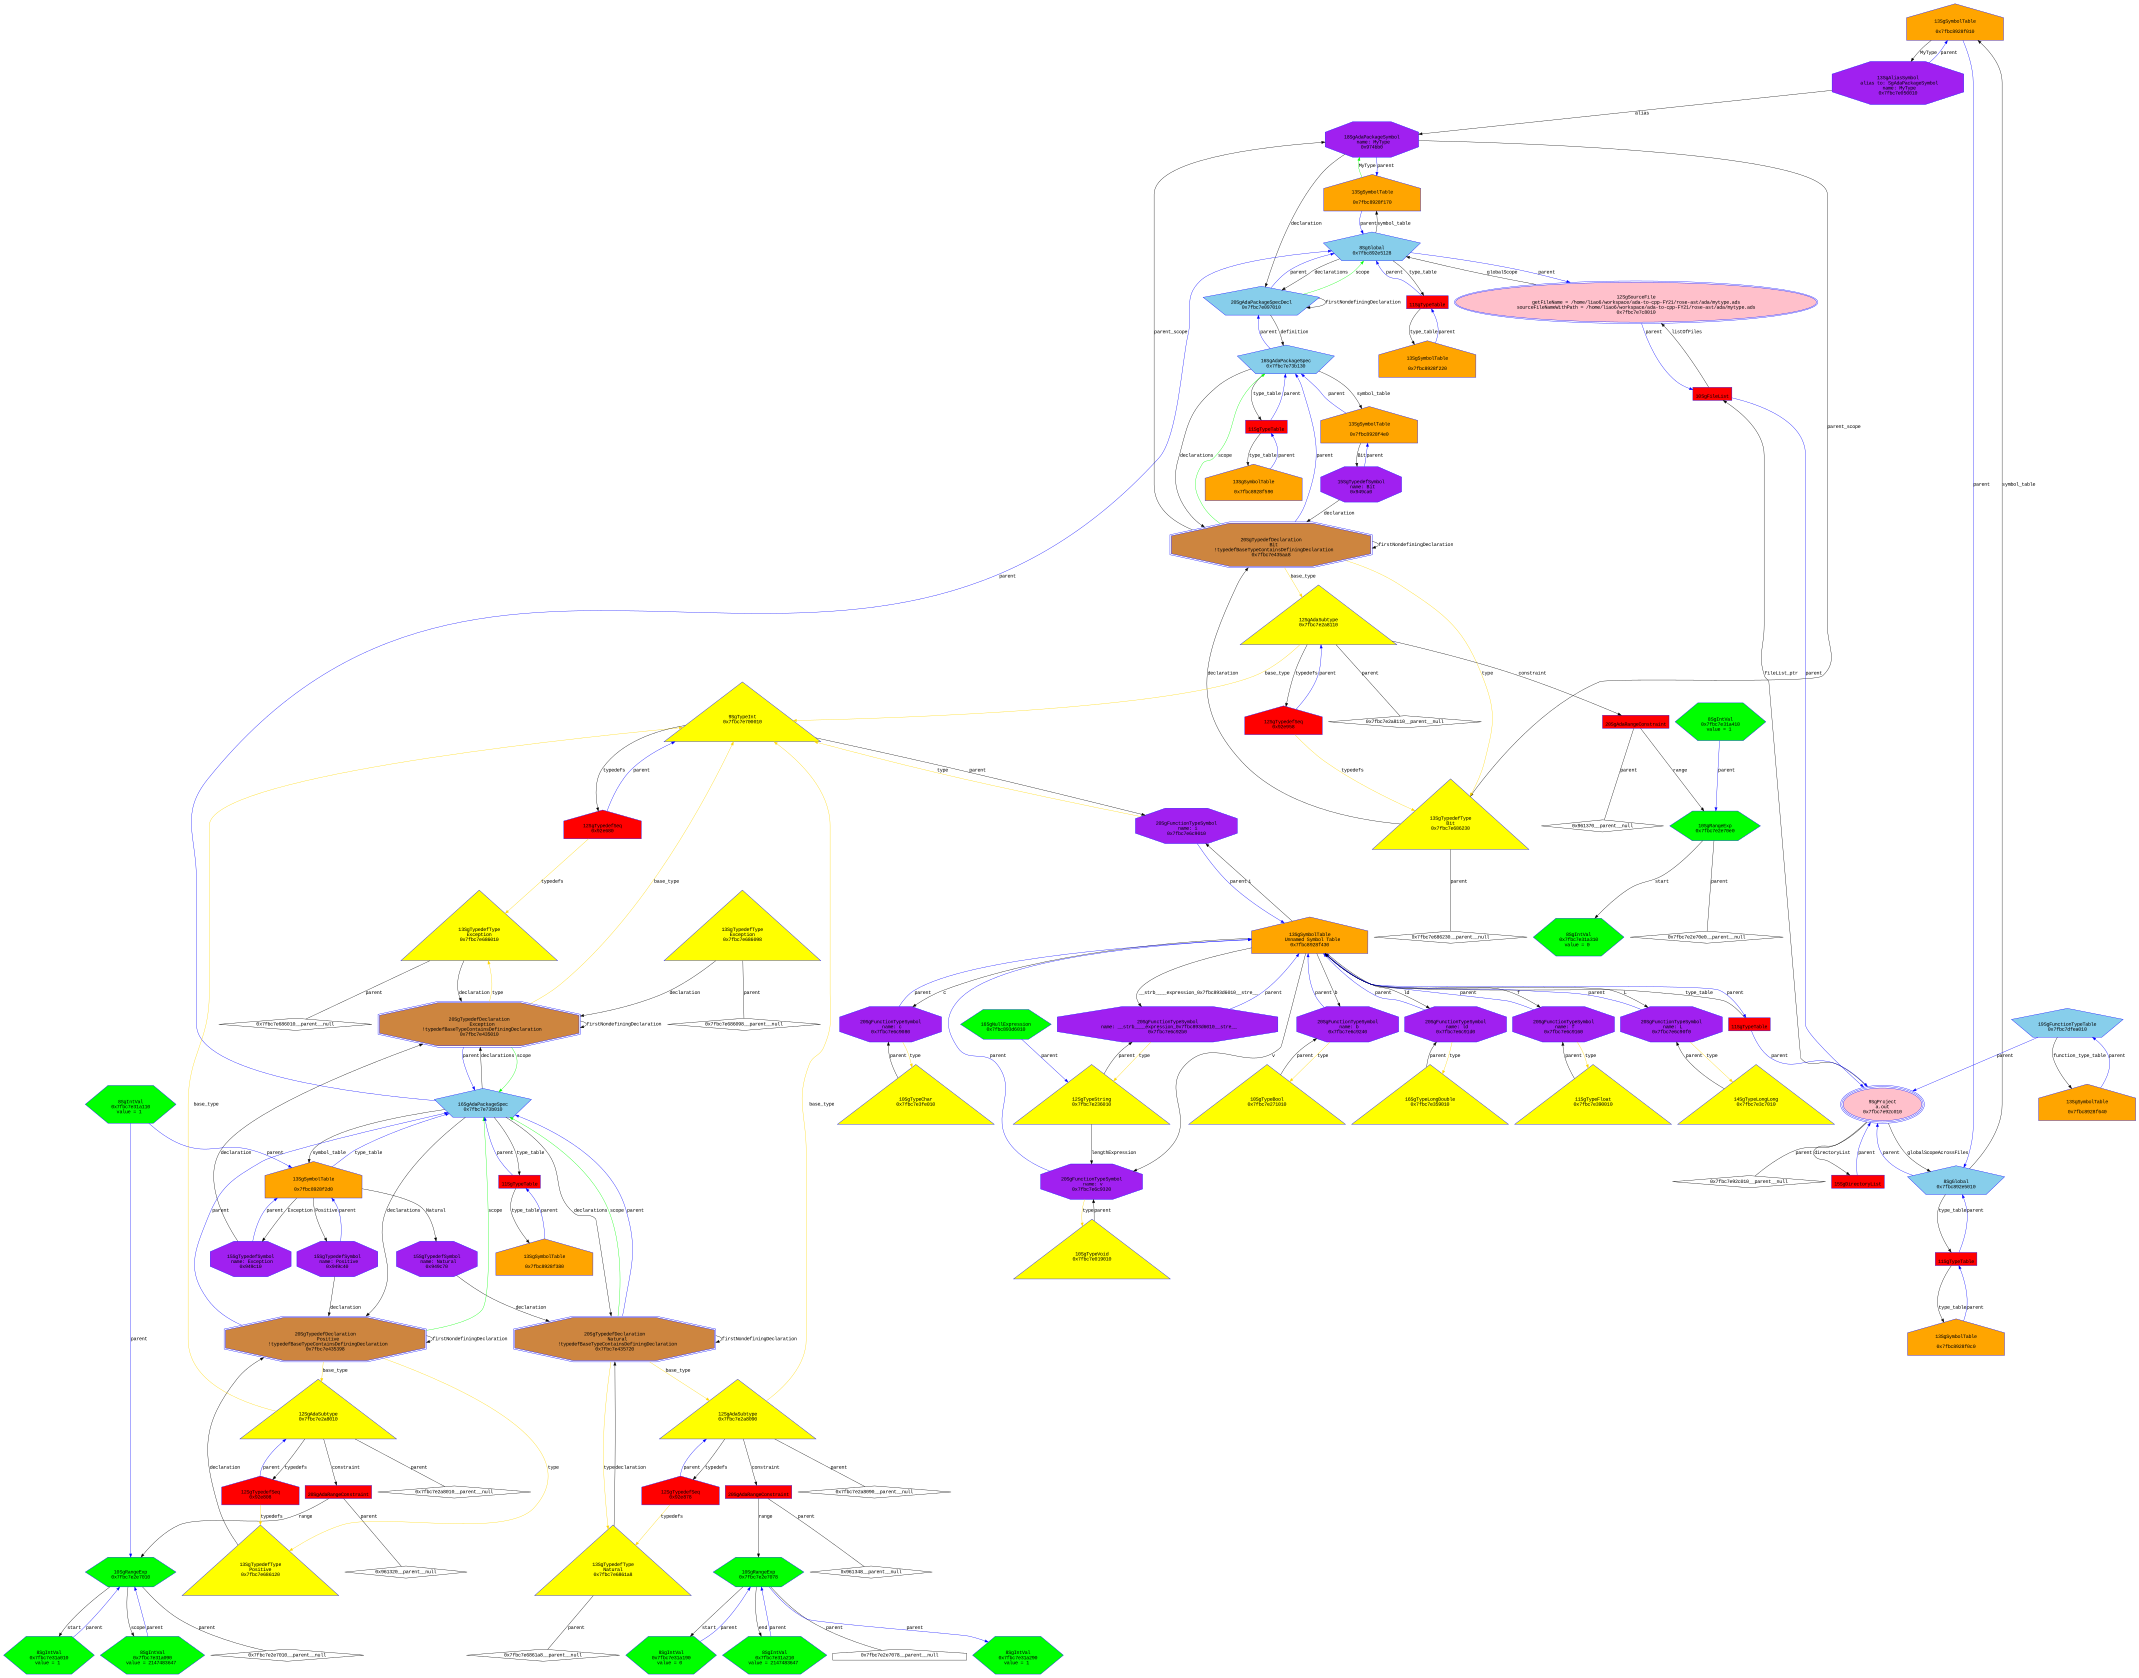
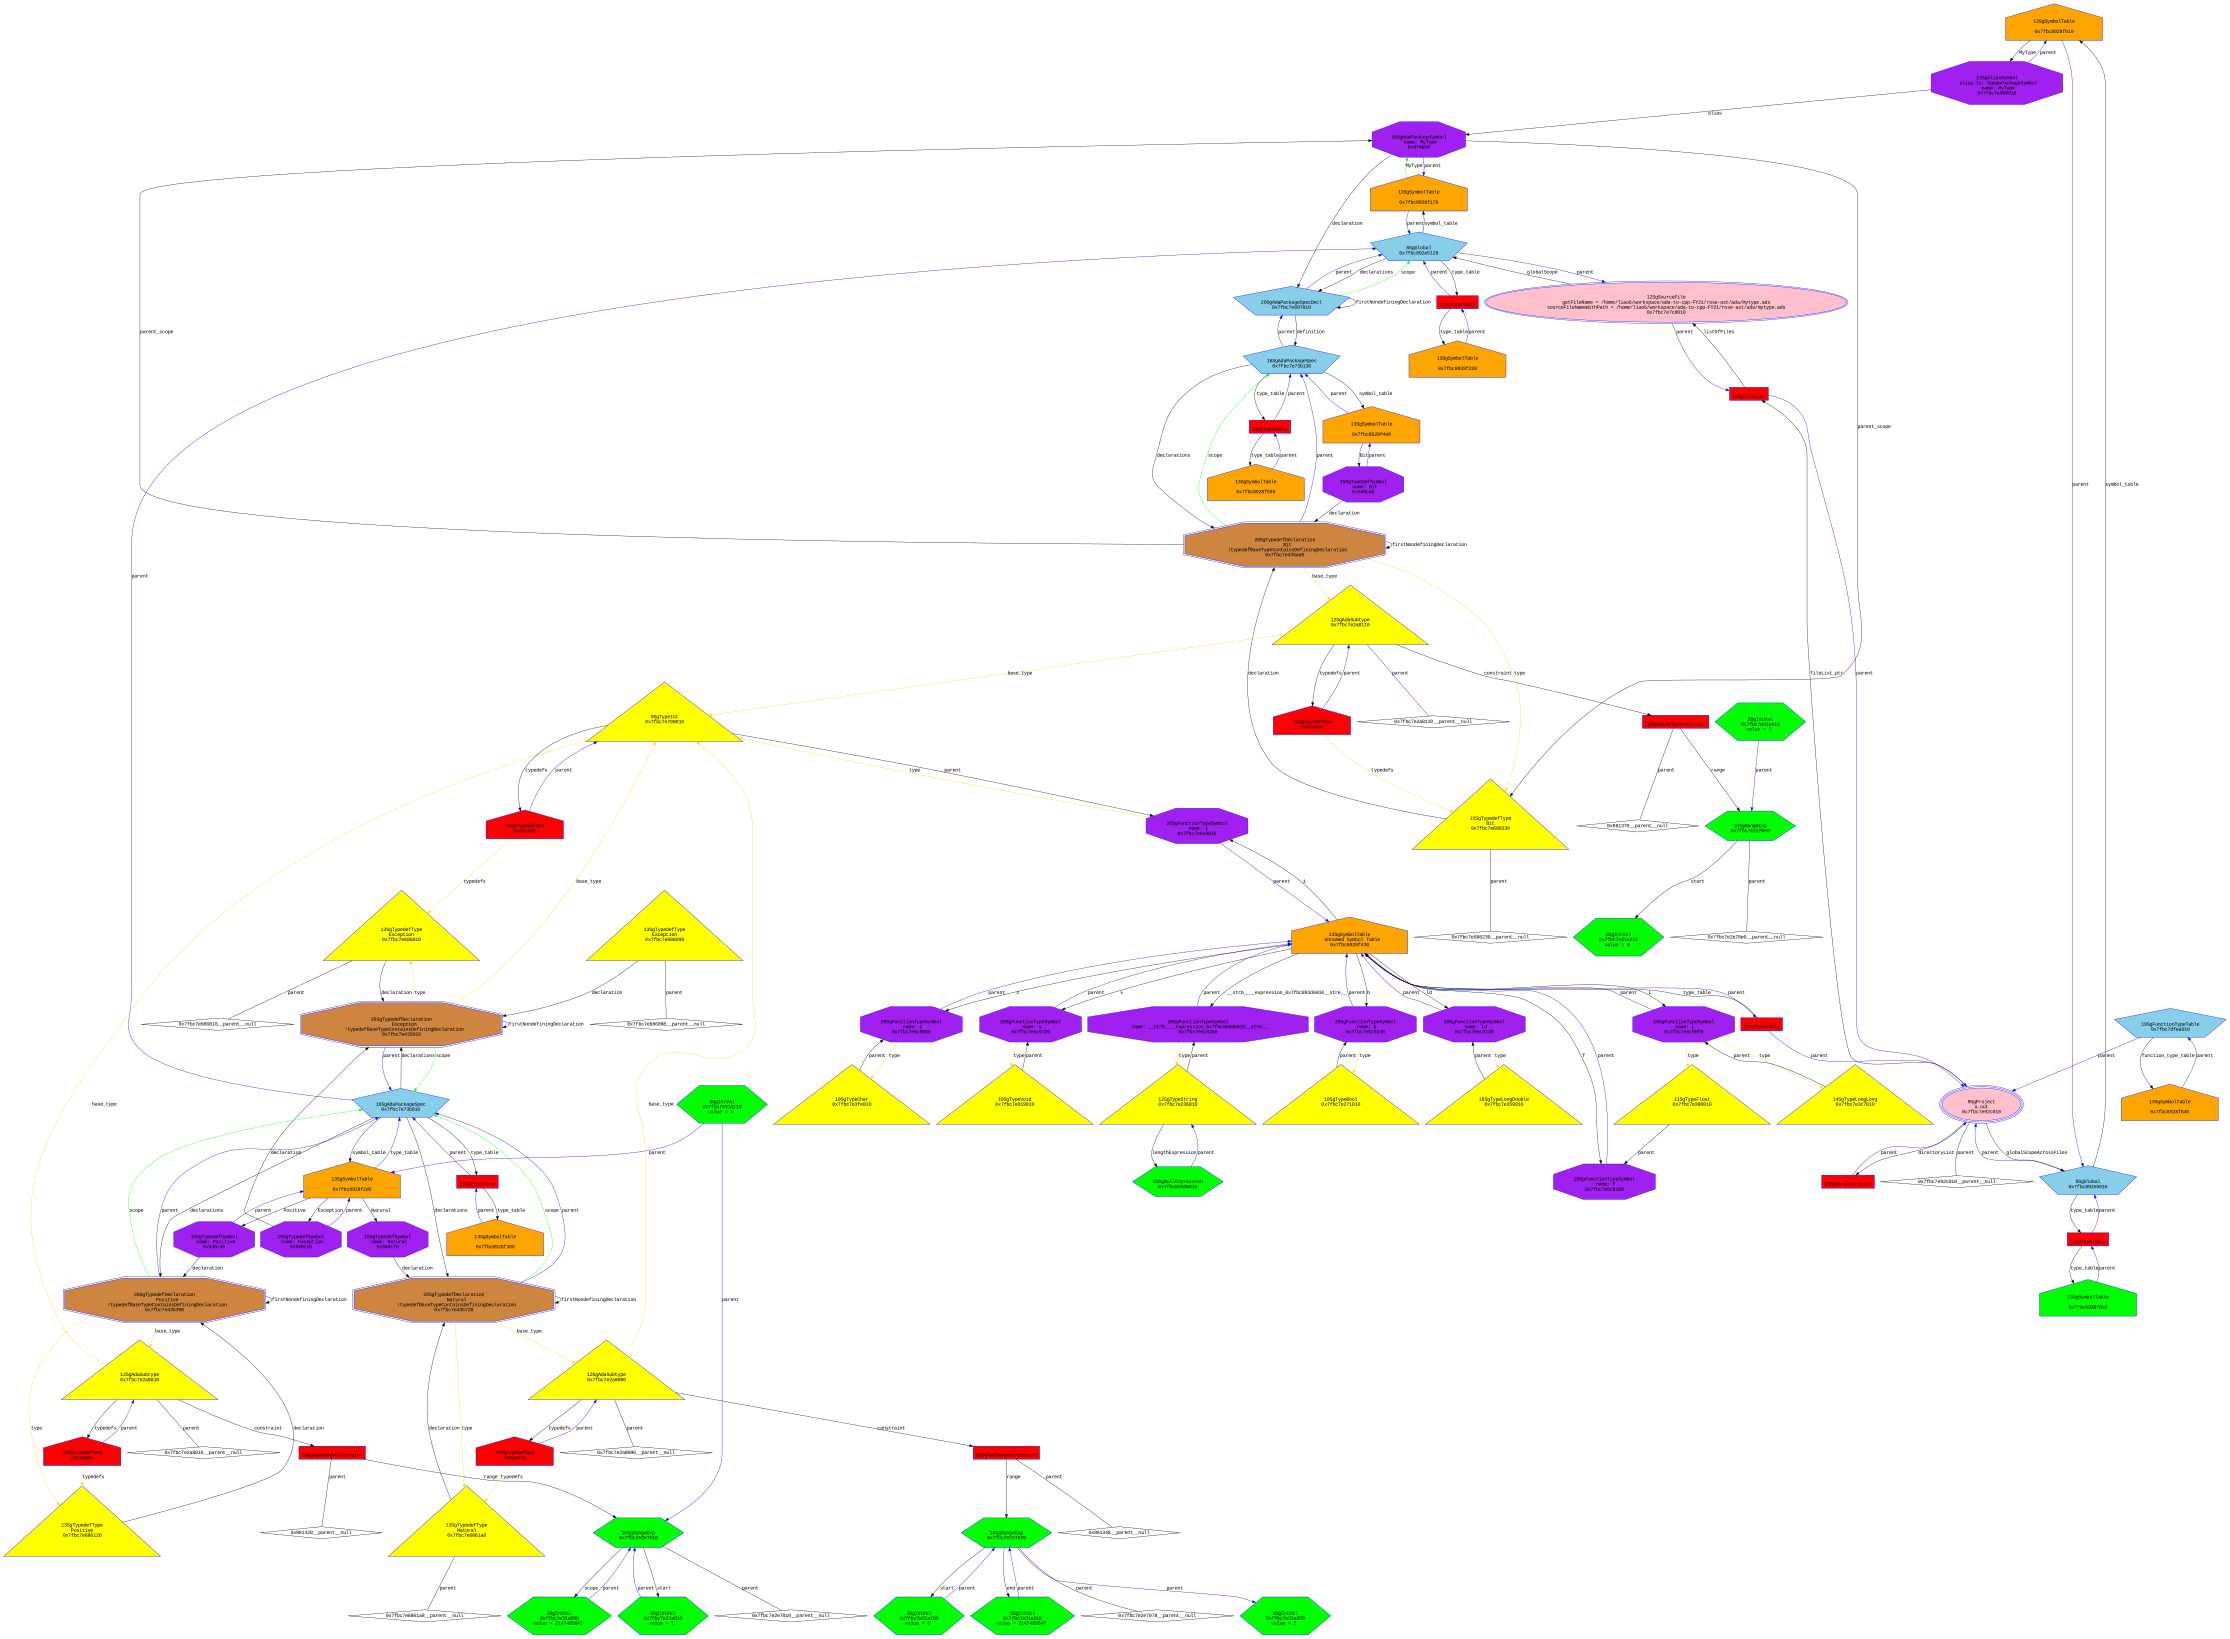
edge "12SgAdaSubtype 0x7fbc7e2a8110" -- "0x7fbc7e2a8110__parent__null": color black -> blue
edge "20SgFunctionTypeSymbol name: f 0x7fbc7e6c9160" -> "11SgTypeFloat 0x7fbc7e390010": now "20SgFunctionTypeSymbol name: L 0x7fbc7e6c90f0" -> "11SgTypeFloat 0x7fbc7e390010"
edge "12SgTypeString 0x7fbc7e236010" -> "20SgFunctionTypeSymbol name: v 0x7fbc7e6c9320": now "12SgTypeString 0x7fbc7e236010" -> "16SgNullExpression 0x7fbc893d6010"
node "13SgSymbolTable 0x7fbc8928f0c0": fillcolor orange -> green
node "0x7fbc7e2e7078__parent__null": shape house -> diamond
